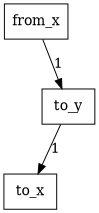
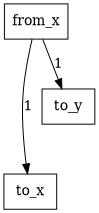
edge "to_y" -> "to_x": now "from_x" -> "to_x"
